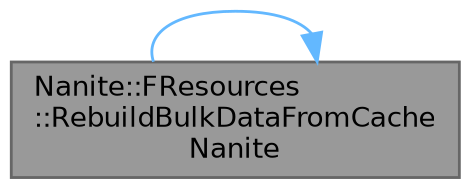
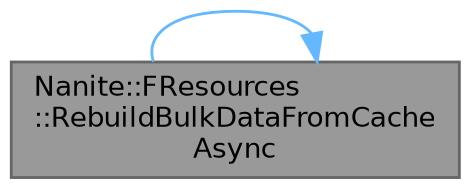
node "Nanite::FResources ::RebuildBulkDataFromCache Nanite": label "Nanite::FResources ::RebuildBulkDataFromCache Nanite" -> "Nanite::FResources ::RebuildBulkDataFromCache Async"
